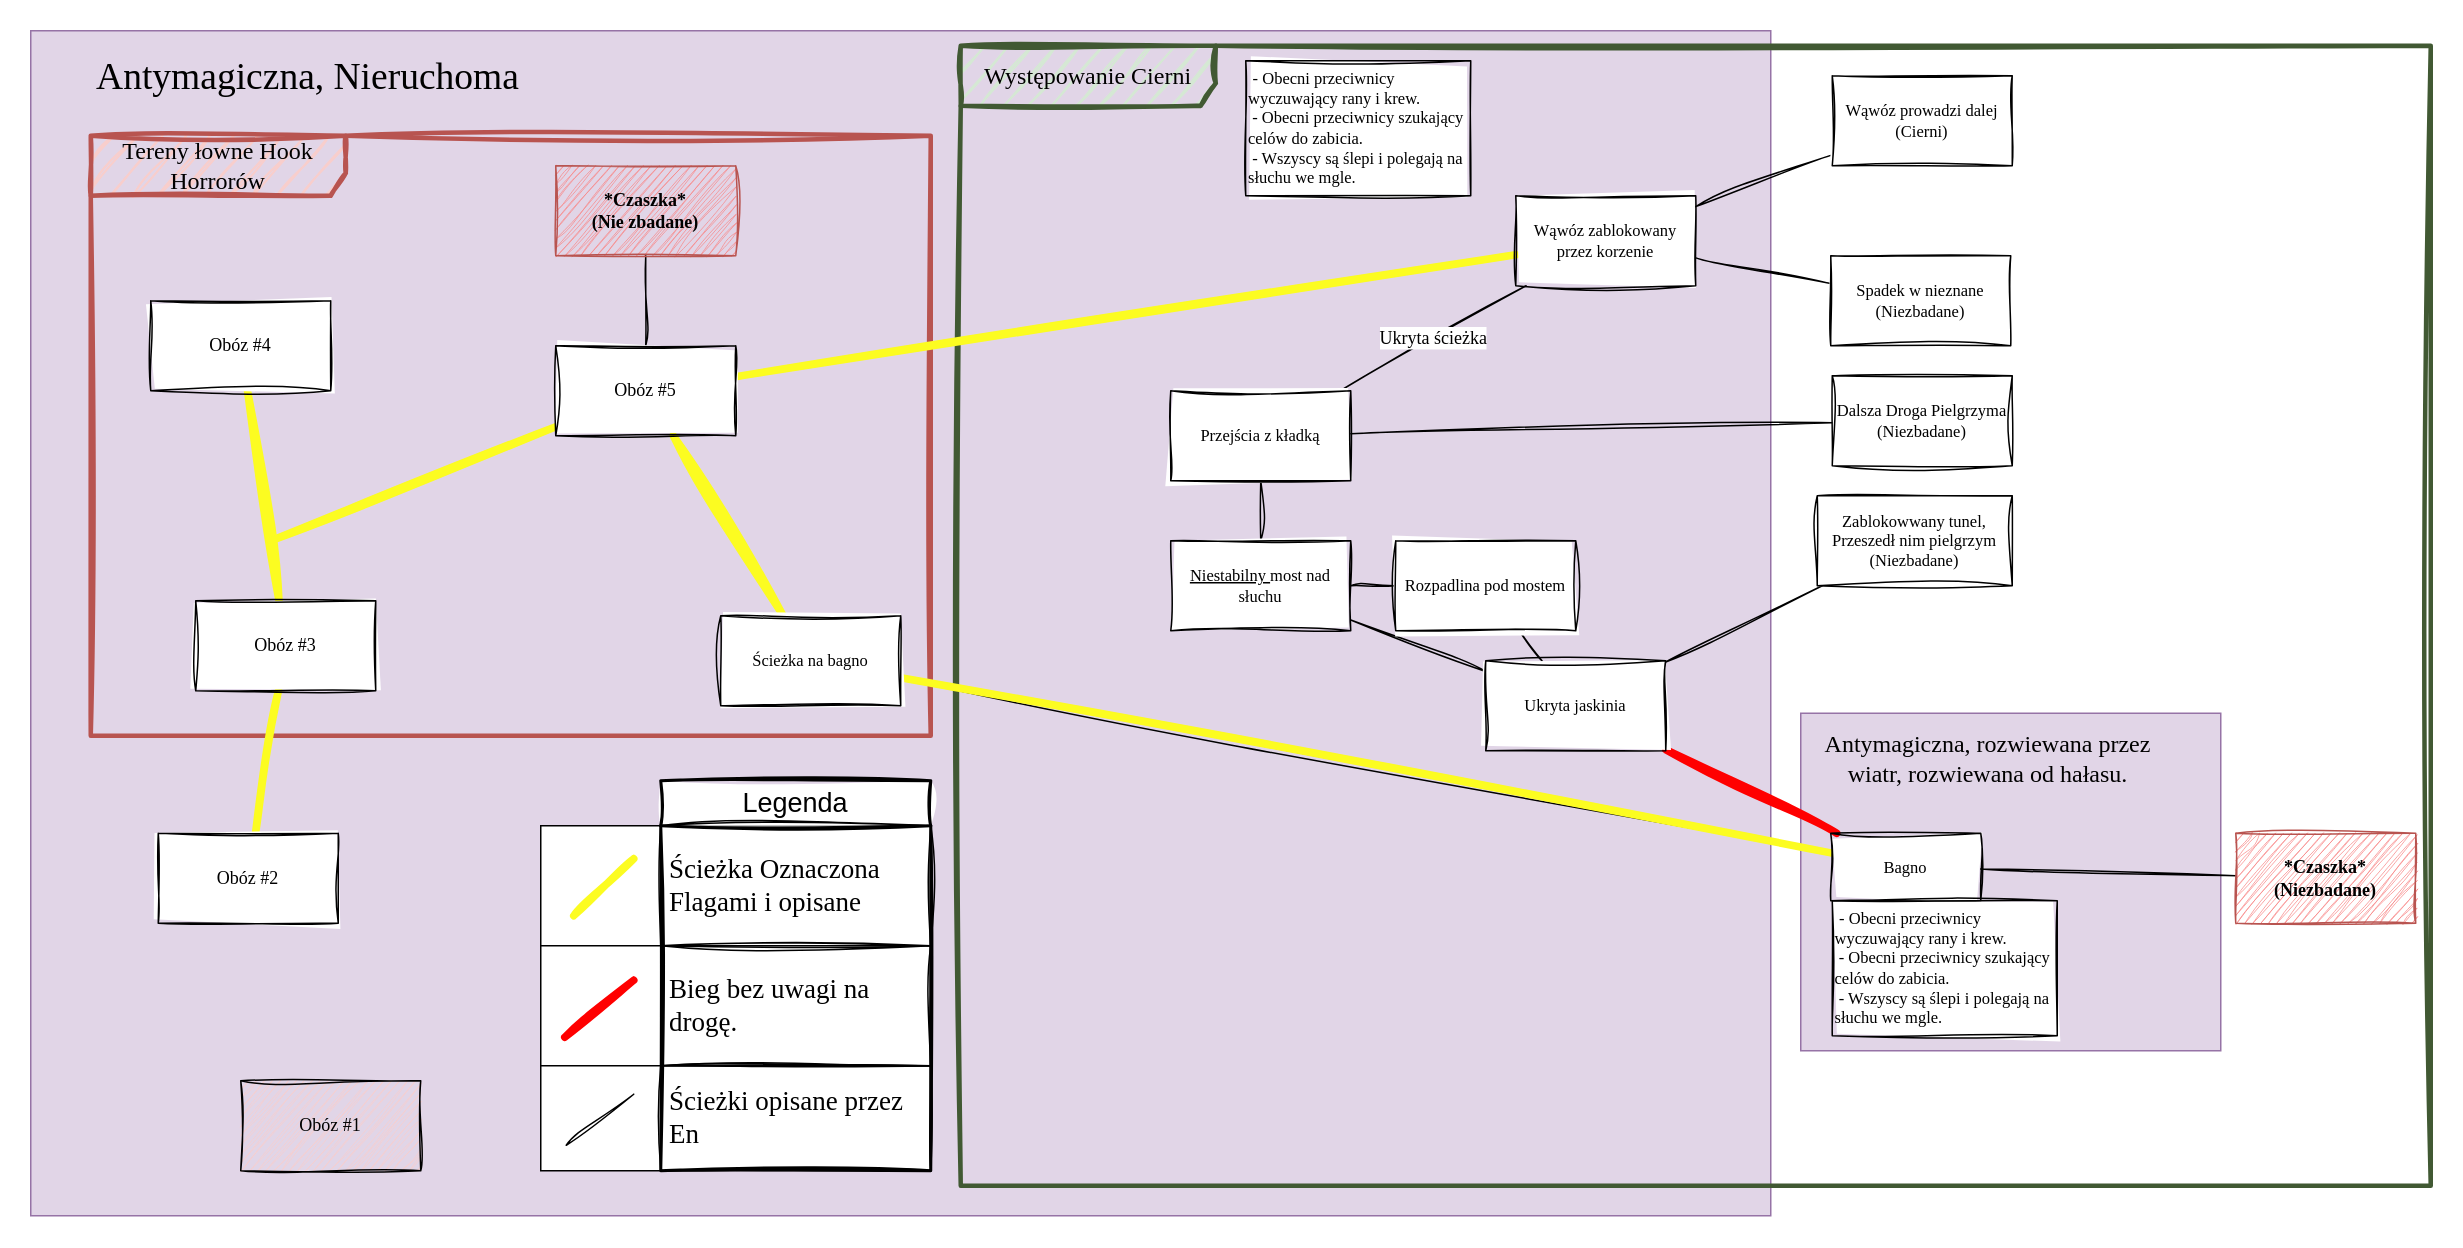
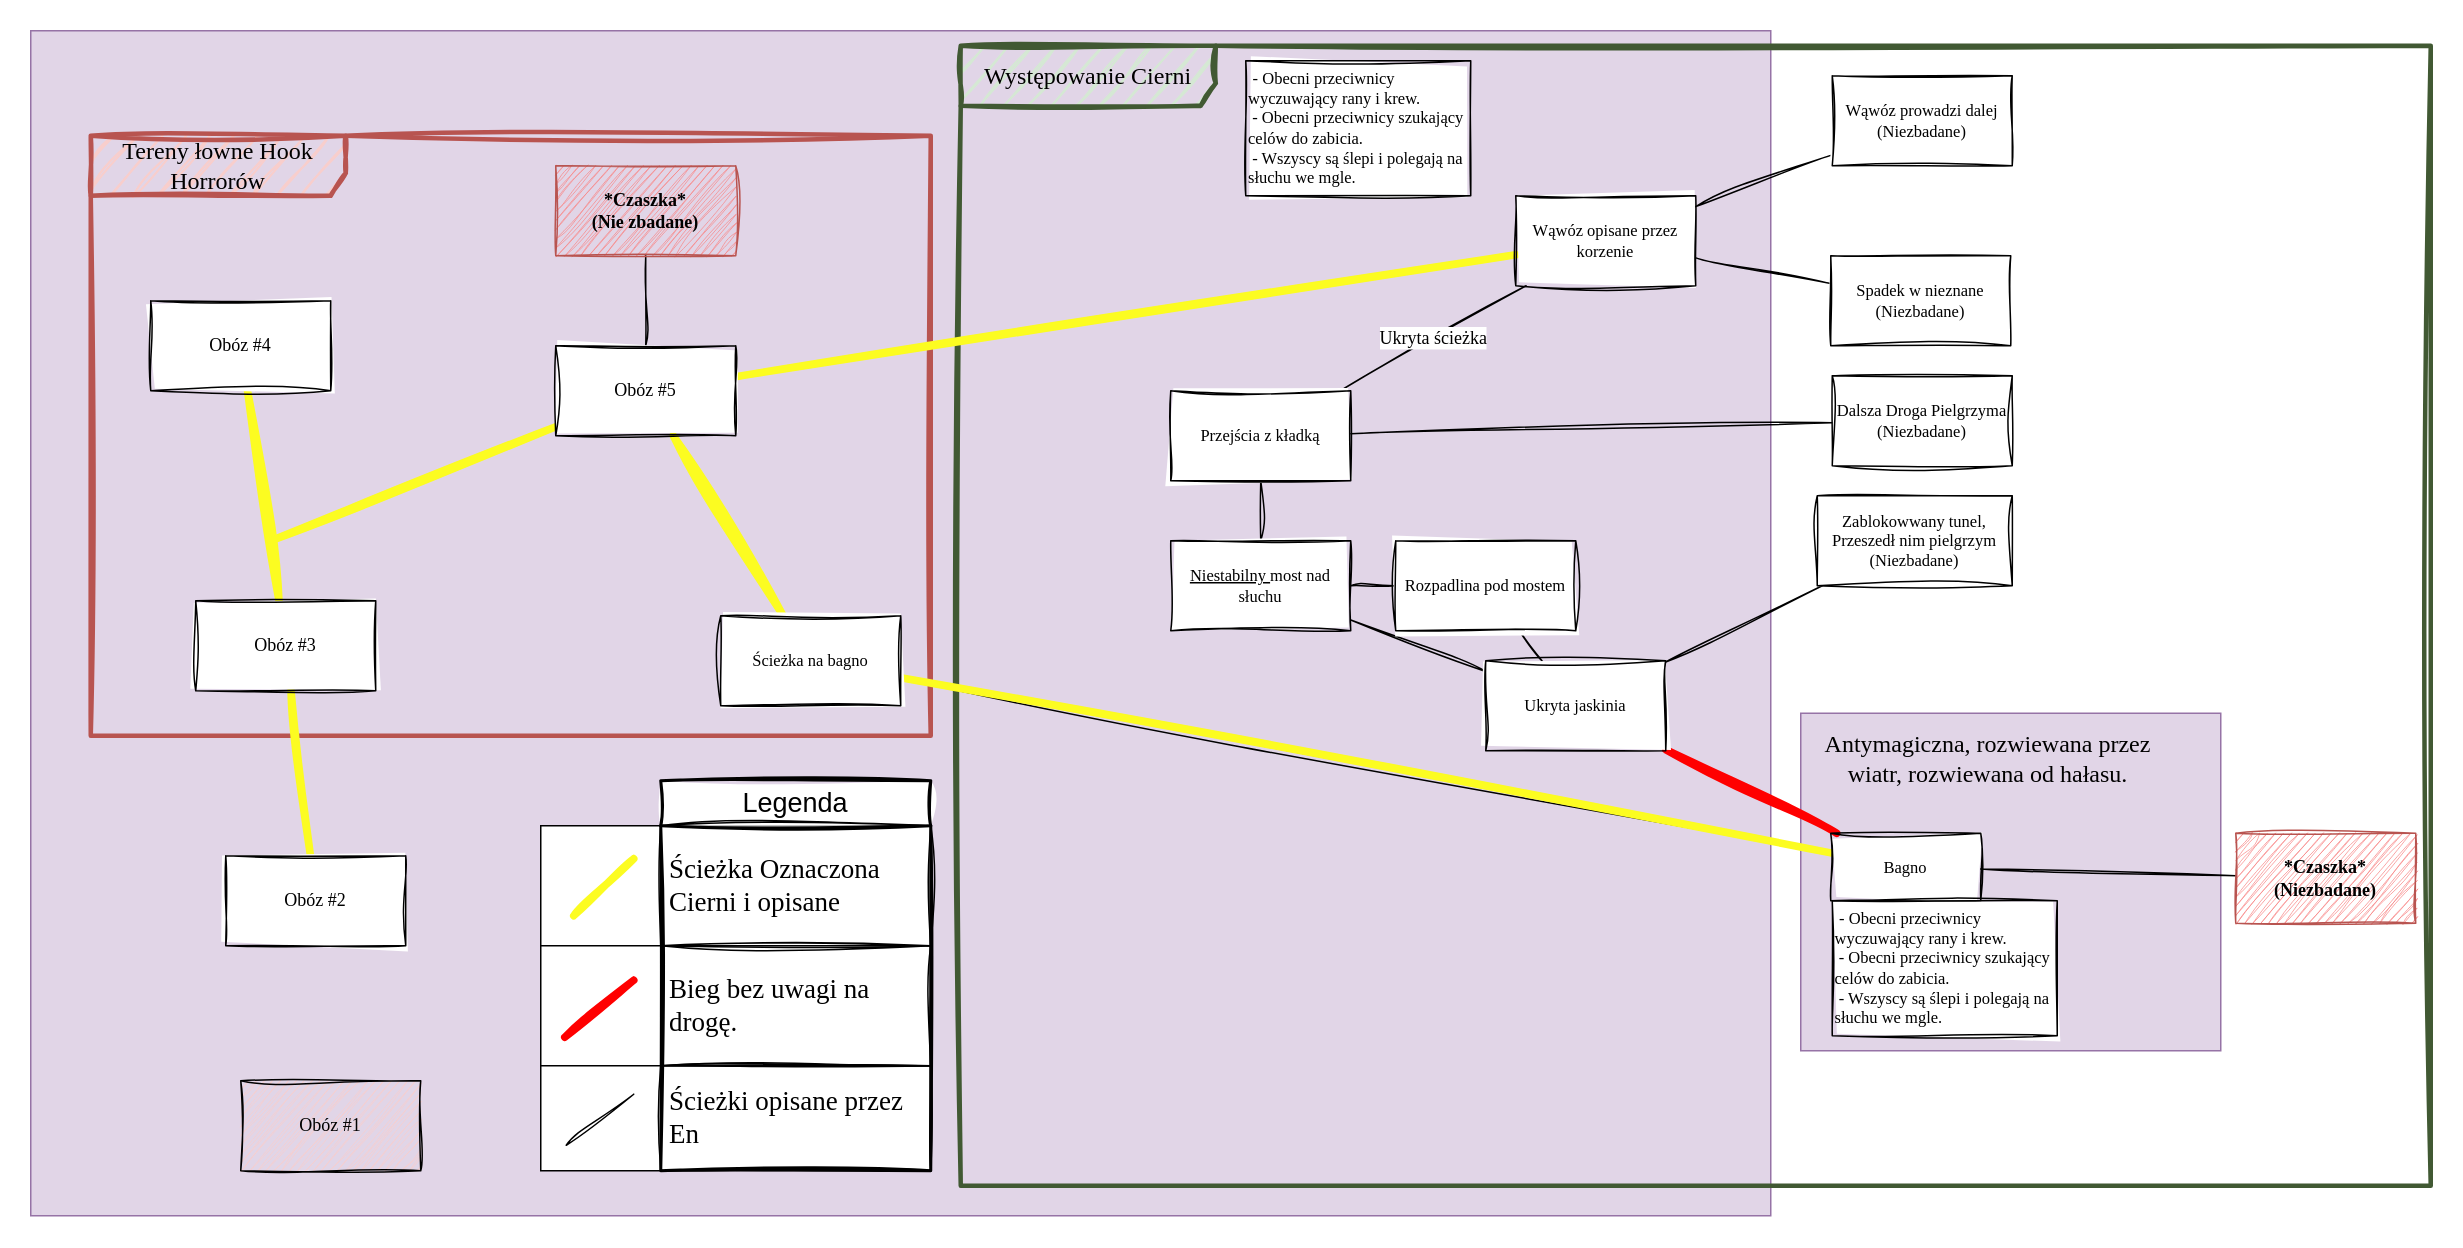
node "Antymagiczna, Nieruchoma": removed
node "Wąwóz prowadzi dalej (Cierni)": label "Wąwóz prowadzi dalej (Cierni)" -> "Wąwóz prowadzi dalej (Niezbadane)"
node "Wąwóz zablokowany przez korzenie": label "Wąwóz zablokowany przez korzenie" -> "Wąwóz opisane przez korzenie"
node "Obóz #2": moved (248, 878) -> (316, 901)
node "Ścieżka Oznaczona Flagami i opisane": label "Ścieżka Oznaczona Flagami i opisane" -> "Ścieżka Oznaczona Cierni i opisane"
